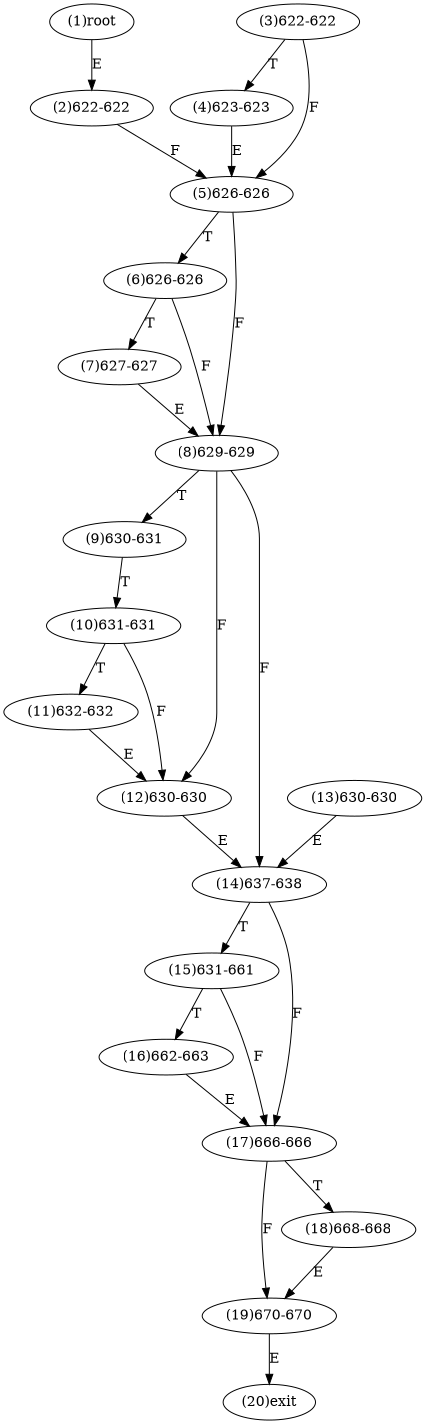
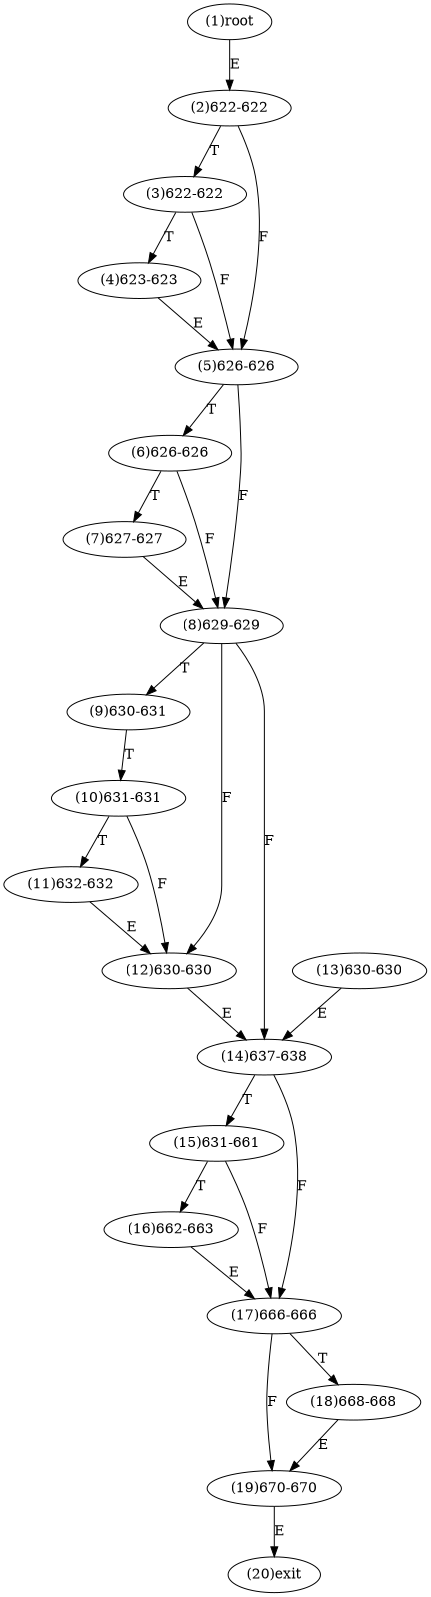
edge "(2)622-622" -> "(3)622-622": added, label "T"
